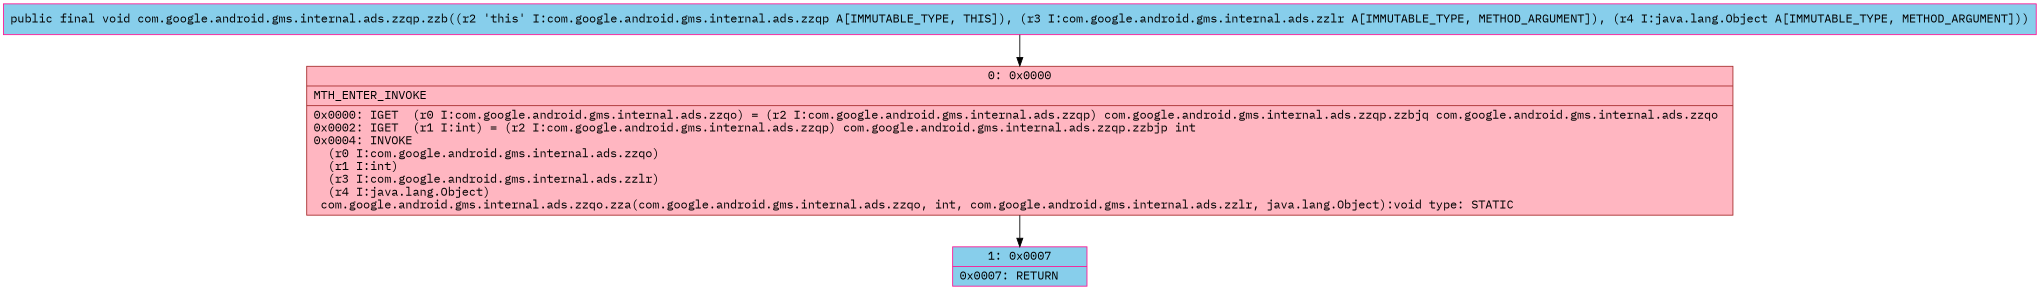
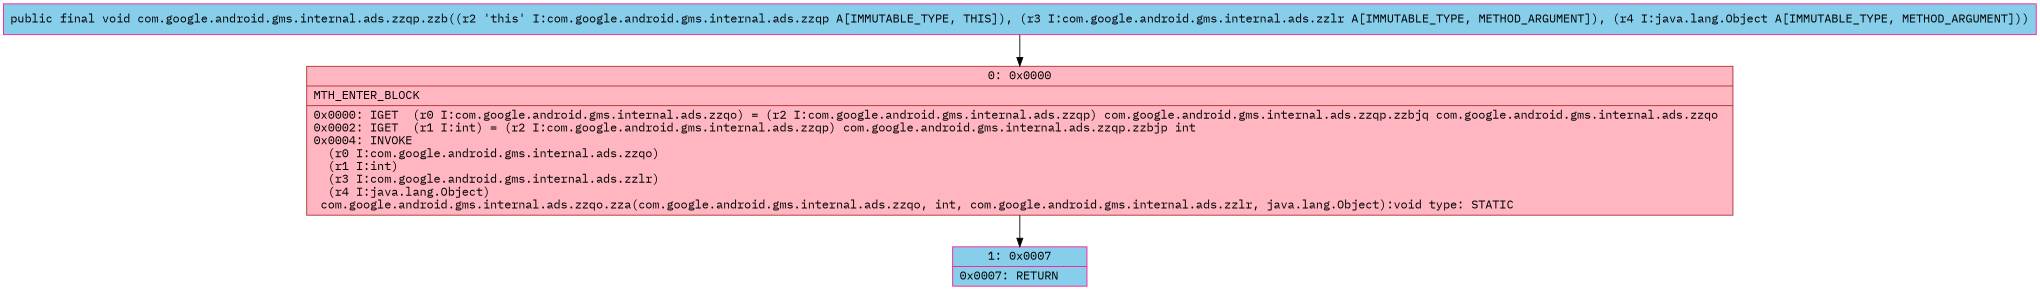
node "0: 0x0000": text "MTH_ENTER_INVOKE" -> "MTH_ENTER_BLOCK"
